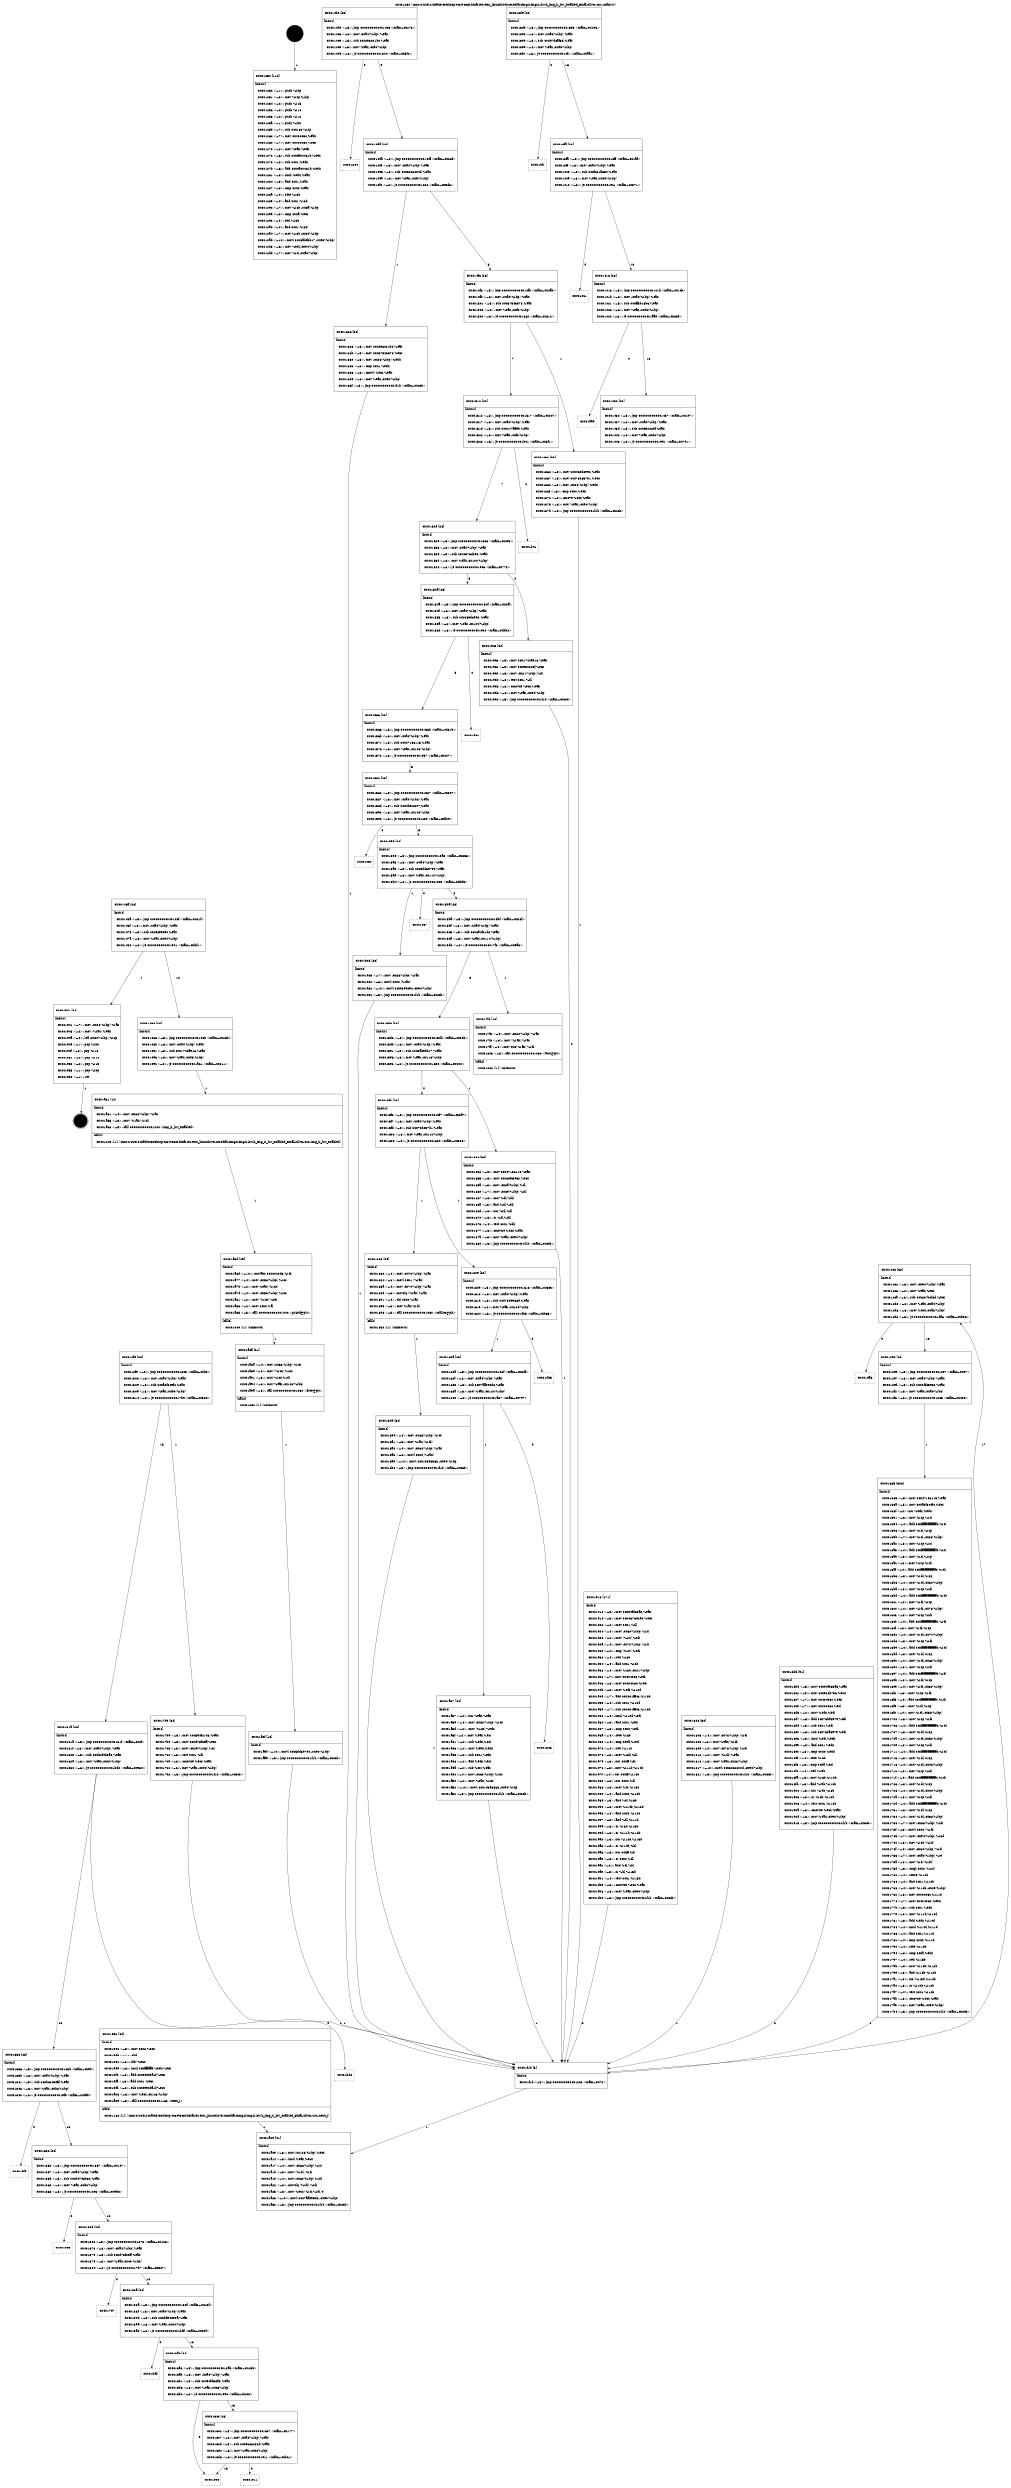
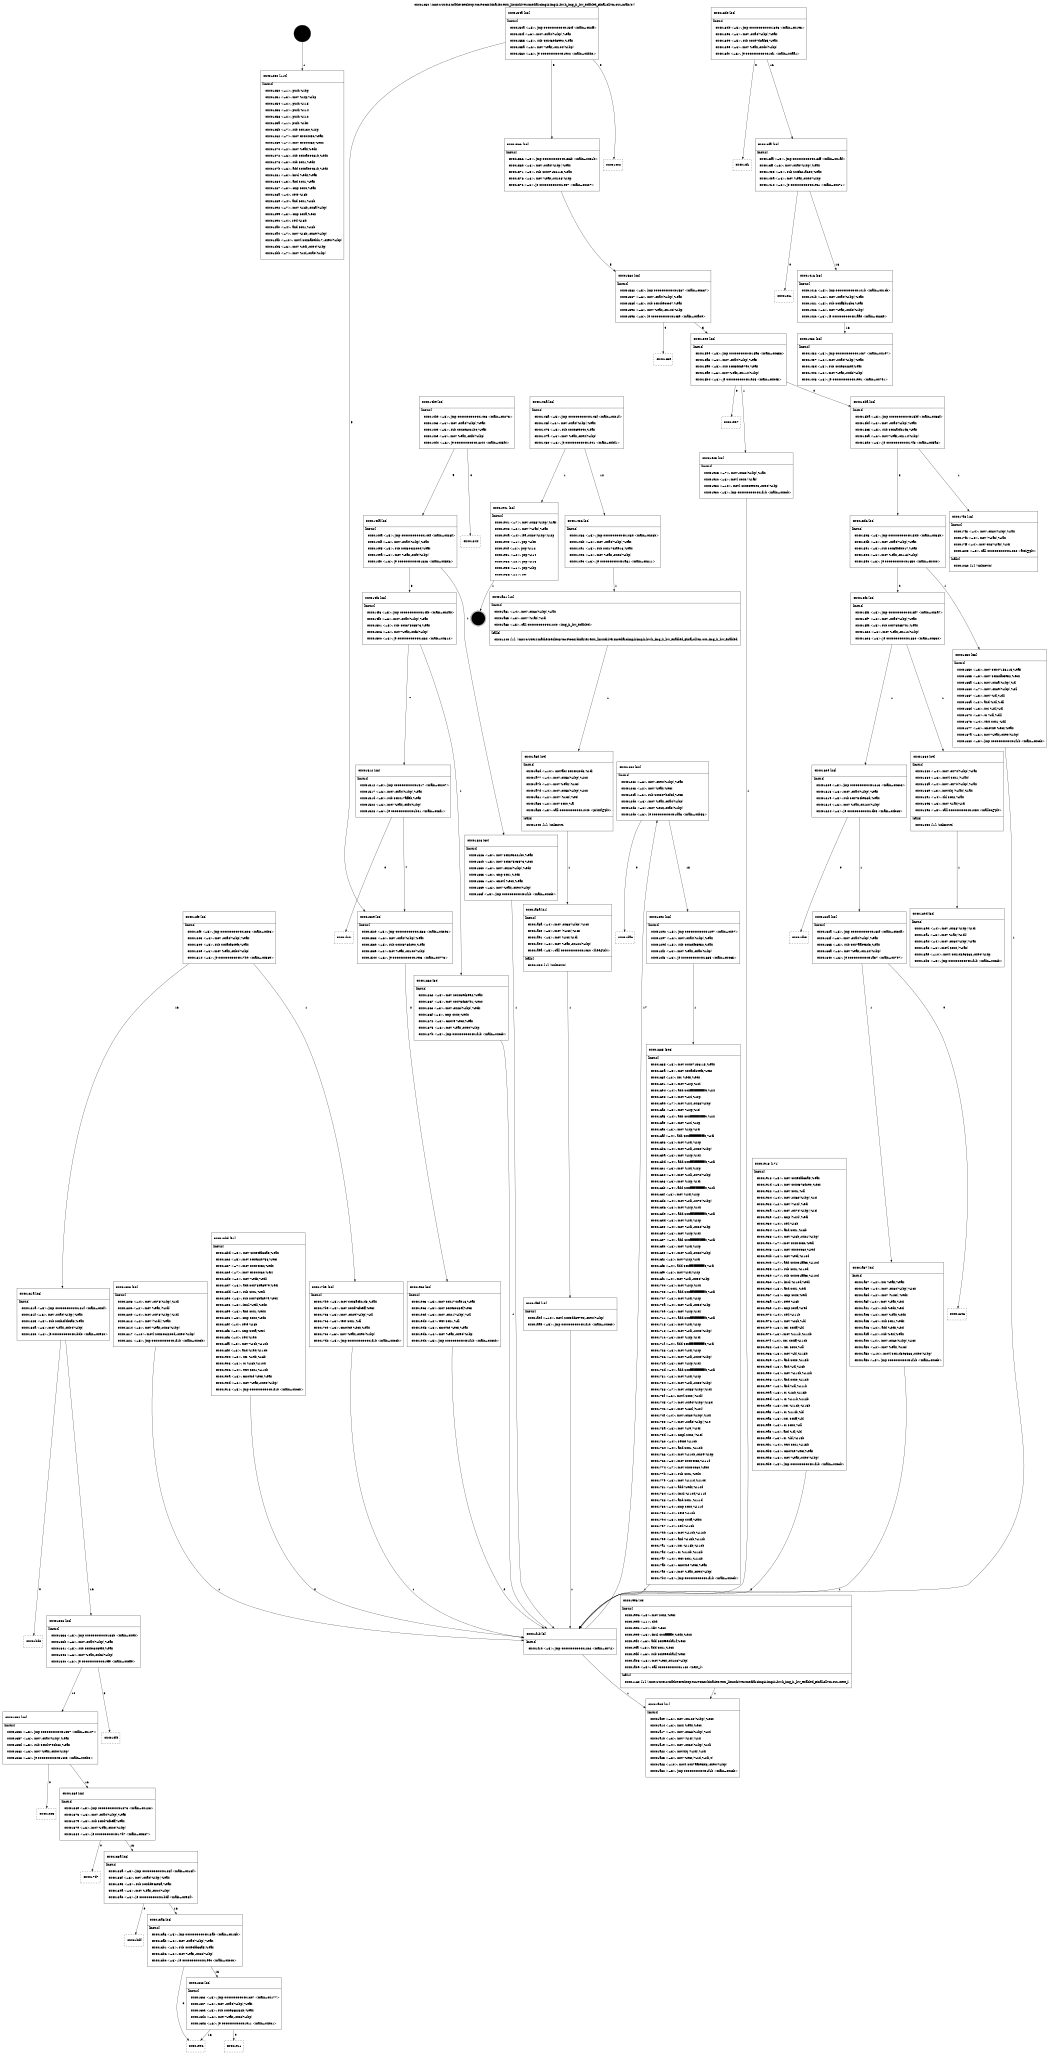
node "0x401aae": removed
edge "0x40152e [28]" -> "0x40154a [28]": reversed
edge "0x40189d [32]" -> "0x401f1b [5]": removed, label "1"
